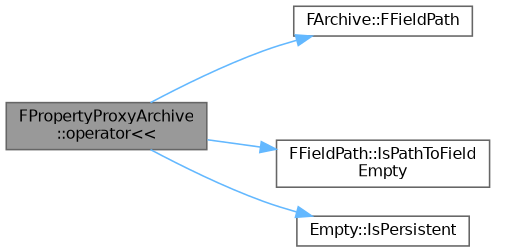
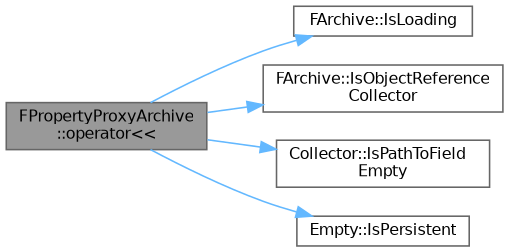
node "FArchive::FFieldPath": label "FArchive::FFieldPath" -> "FArchive::IsLoading"
node "FArchive::IsObjectReference Collector": added
node "FFieldPath::IsPathToField Empty": label "FFieldPath::IsPathToField Empty" -> "Collector::IsPathToField Empty"
